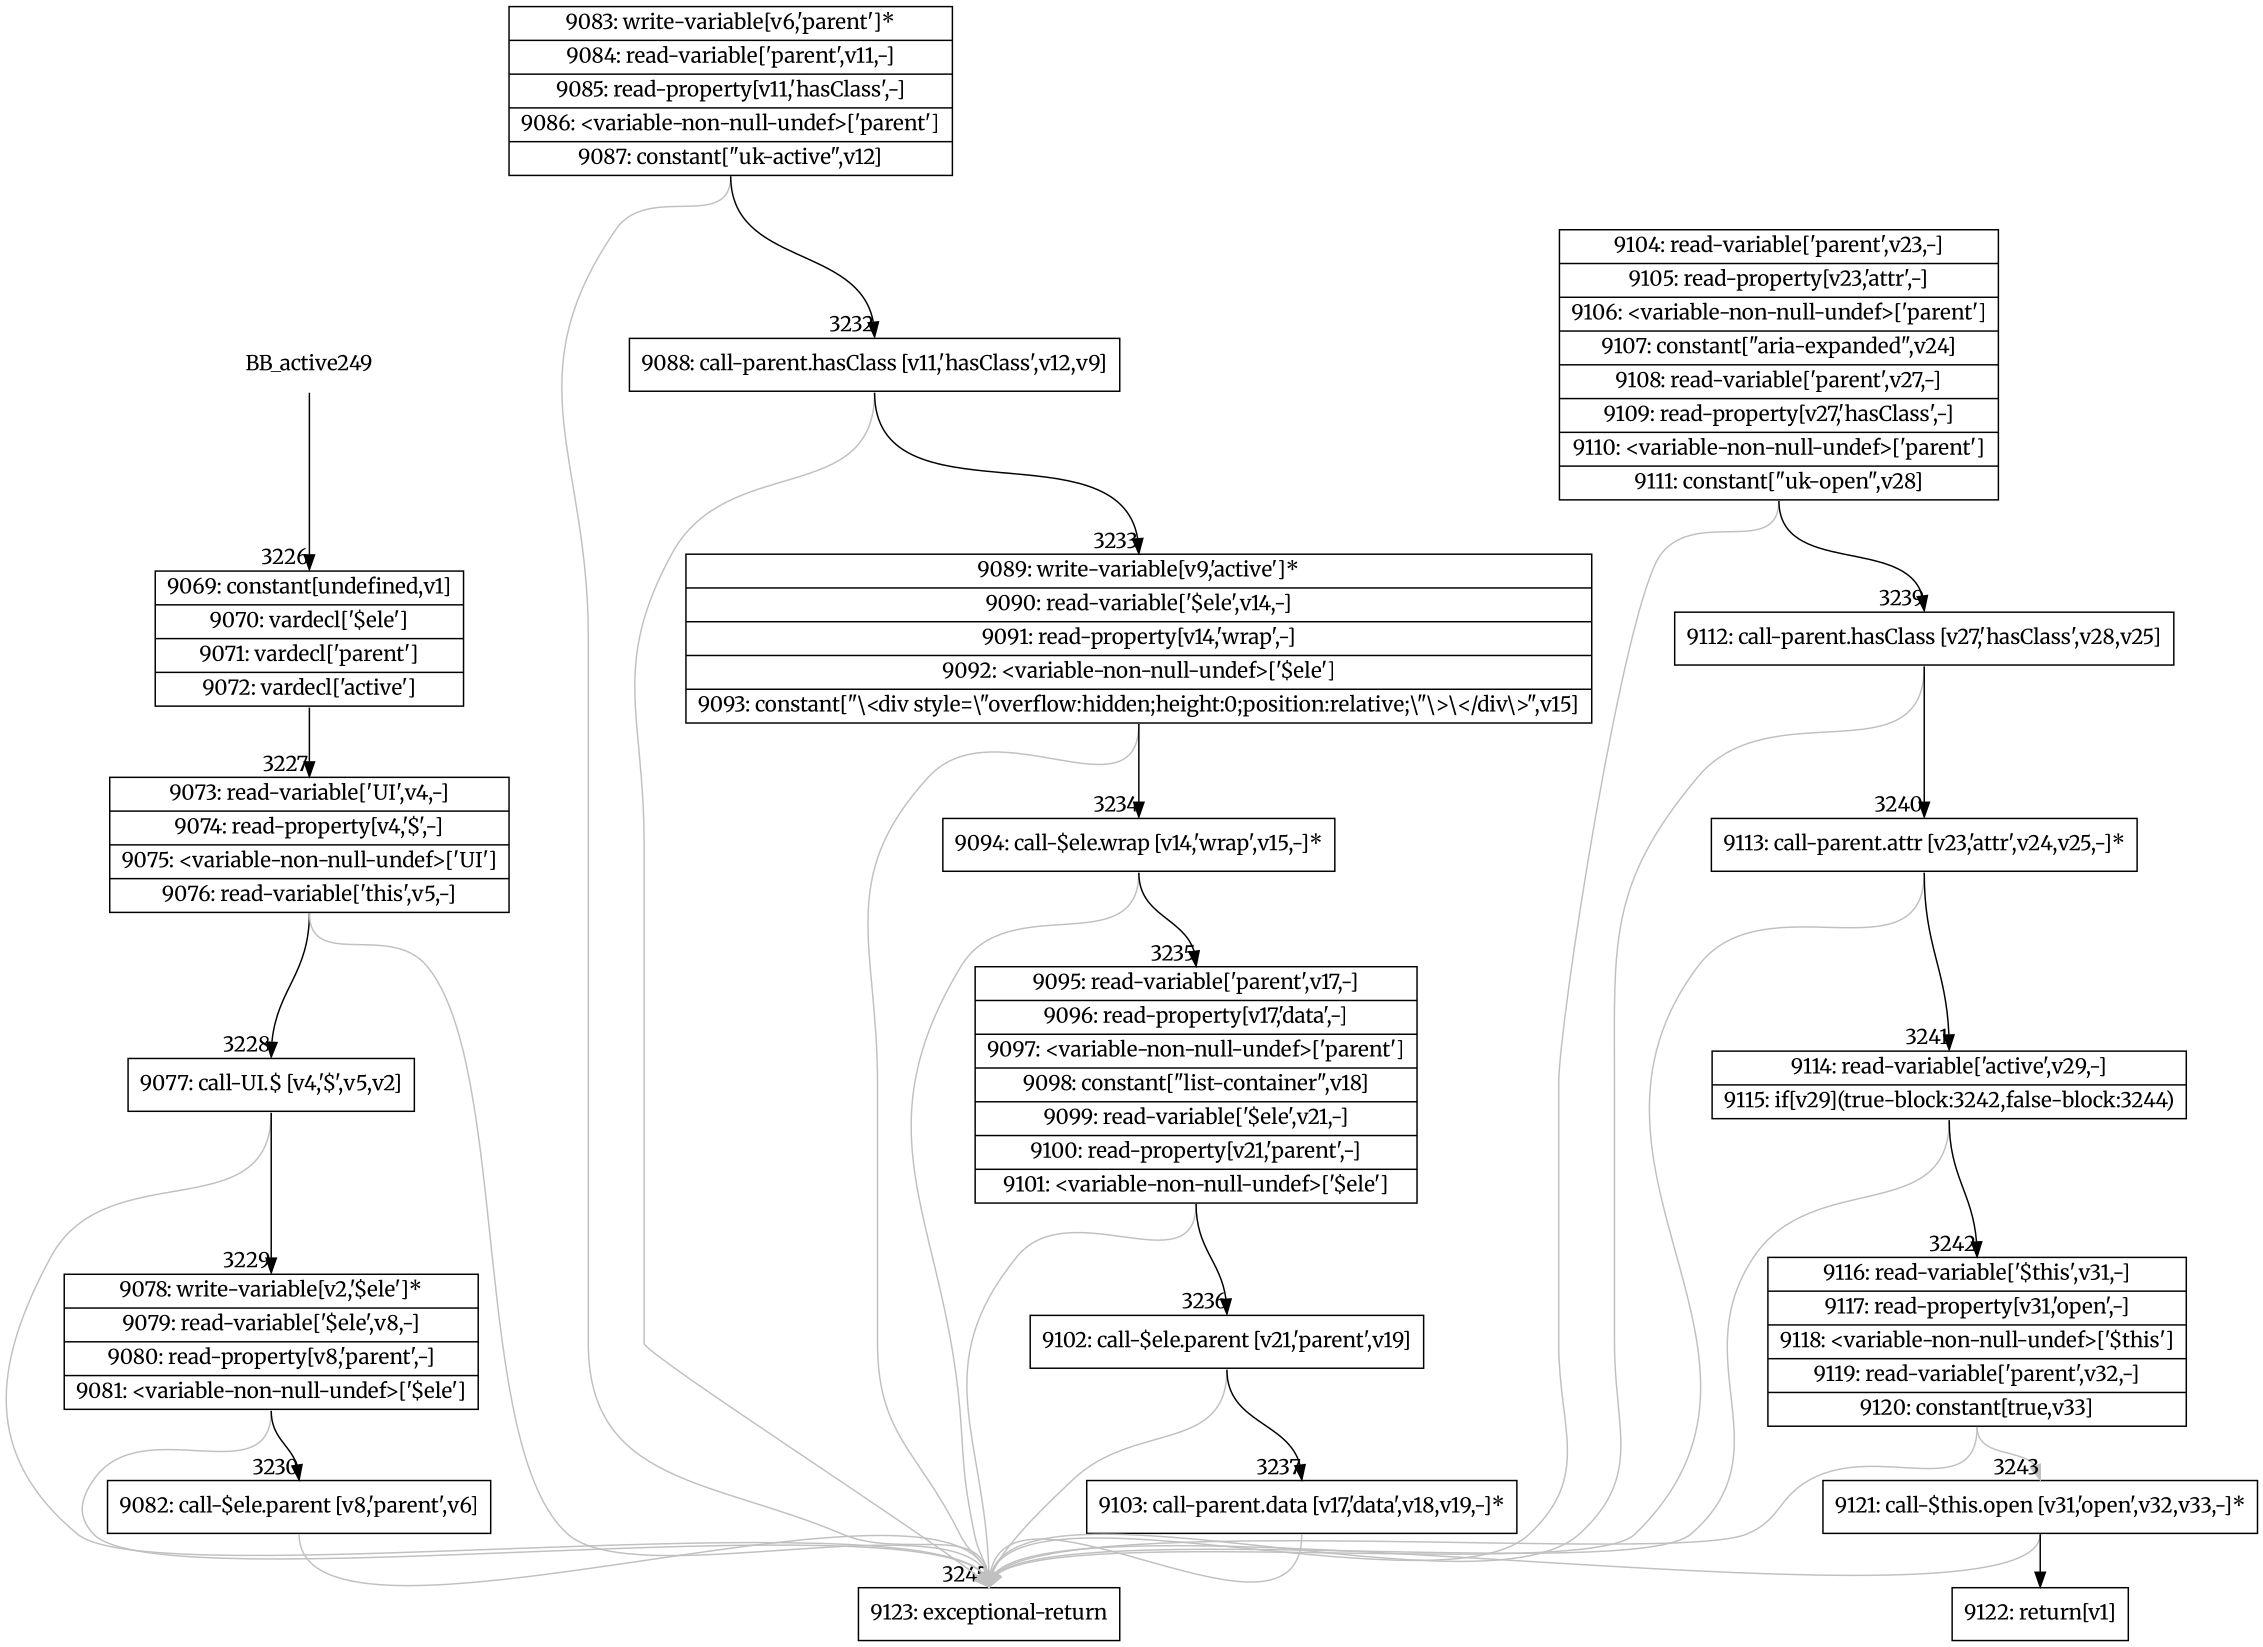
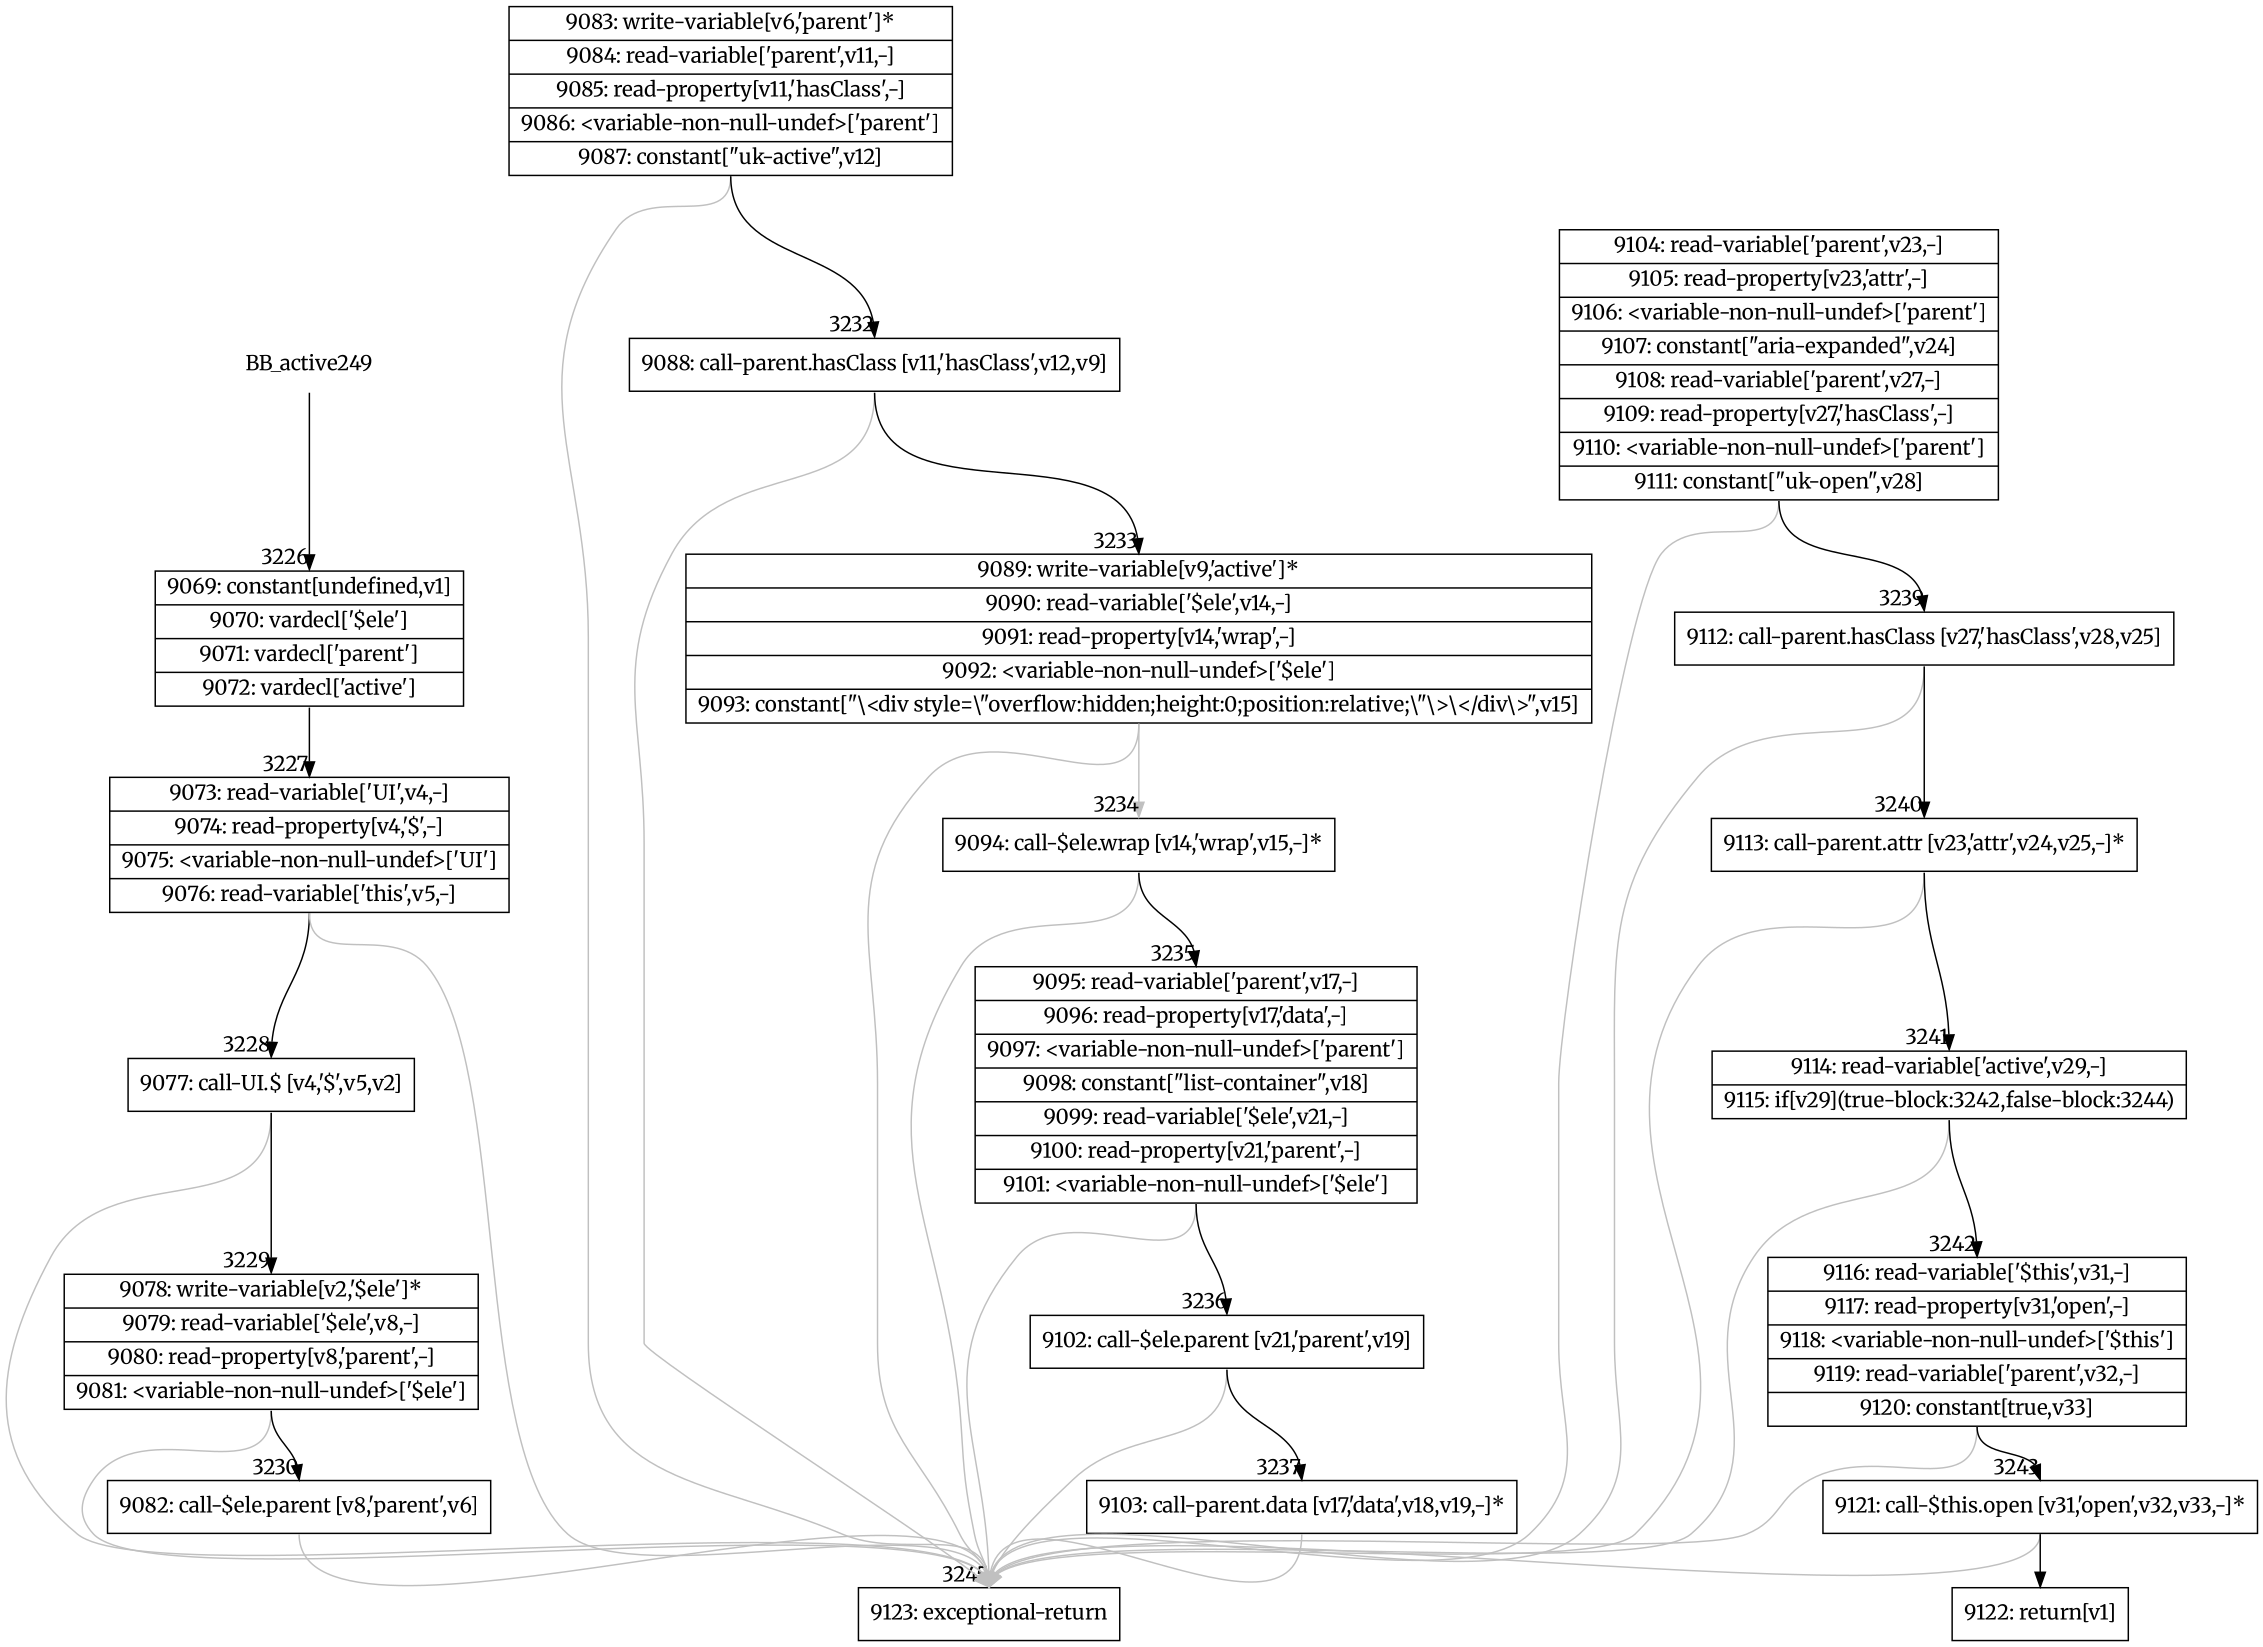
edge "9089: write-variable[v9,'active']*" -> "9094: call-$ele.wrap [v14,'wrap',v15,-]*": color black -> gray
edge "9116: read-variable['$this',v31,-]" -> "9121: call-$this.open [v31,'open',v32,v33,-]*": color gray -> black
